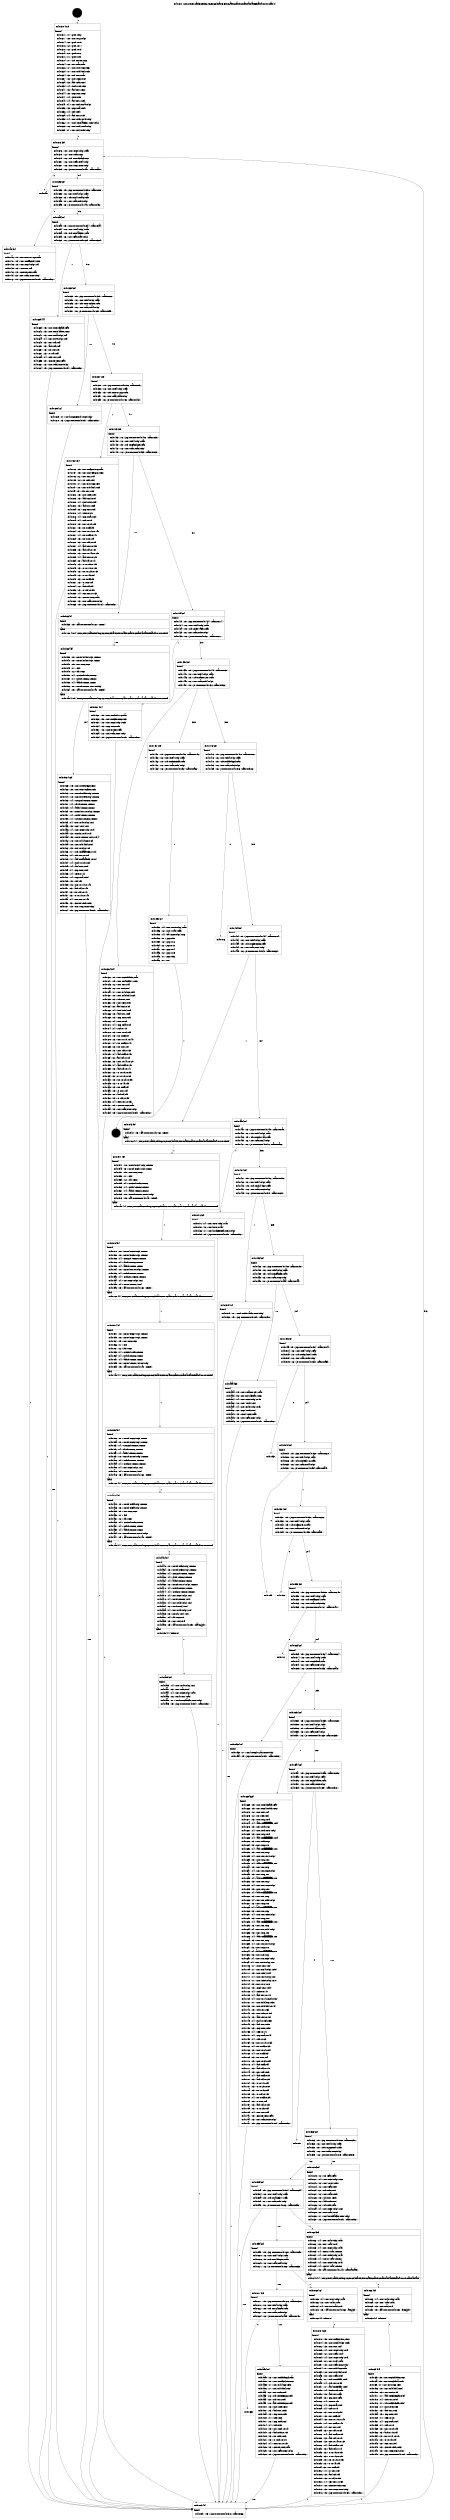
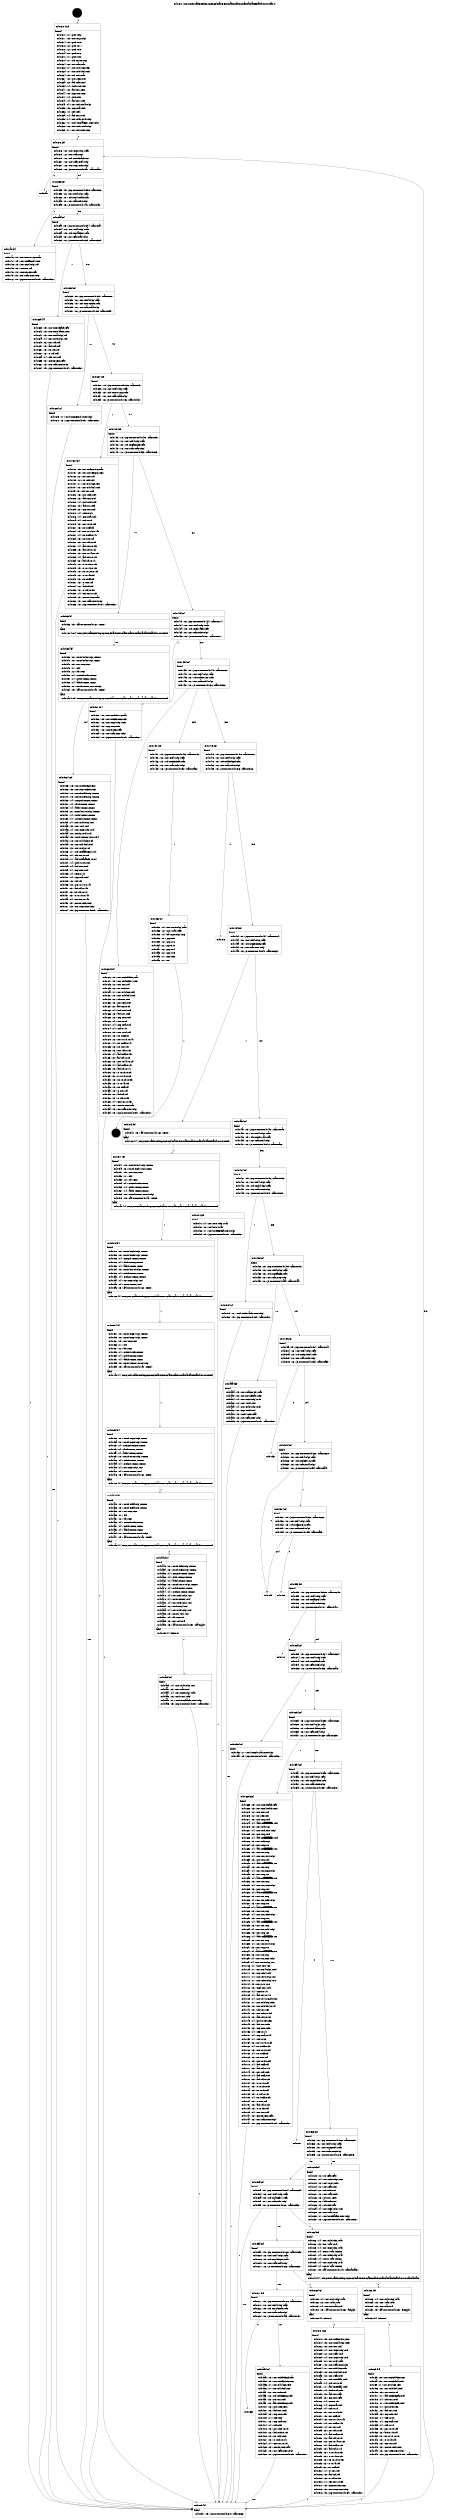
edge "0x4014ab [28]" -> "0x401d7c [22]": removed, label "1"
edge "0x401537 [28]" -> "0x401553 [28]": now "0x401537 [28]" -> "0x401d5f"
